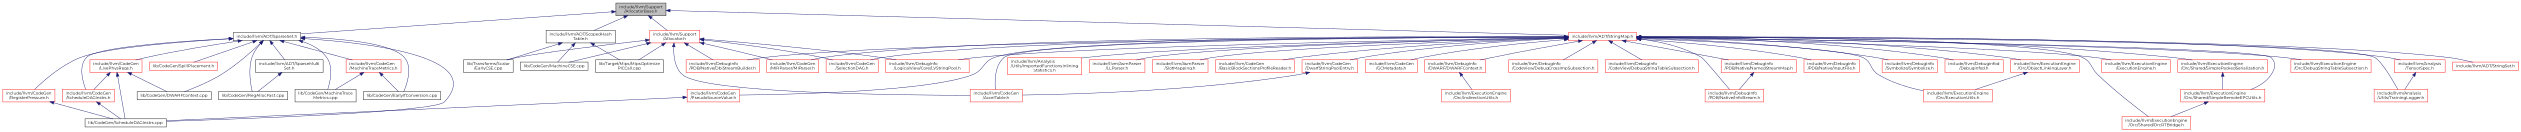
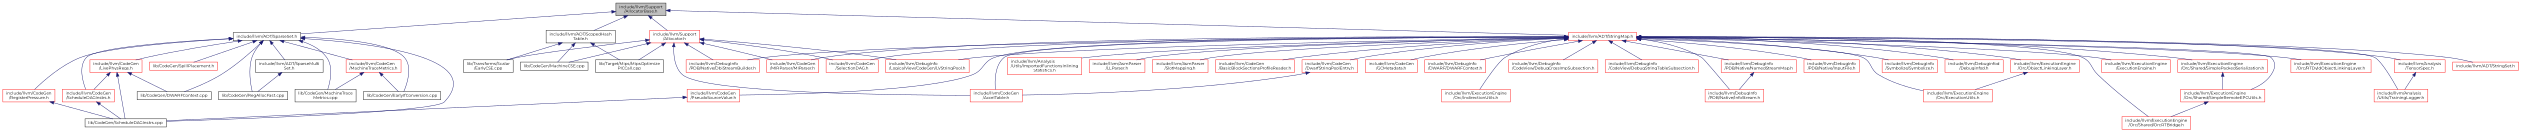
node "include/llvm/DebugInfo /LogicalView/Core/LVStringPool.h": label "include/llvm/DebugInfo /LogicalView/Core/LVStringPool.h" -> "include/llvm/DebugInfo /LogicalView/CodeGen/LVStringPool.h"
node "include/llvm/ExecutionEngine /Orc/DebugStringTableSubsection.h": label "include/llvm/ExecutionEngine /Orc/DebugStringTableSubsection.h" -> "include/llvm/ExecutionEngine /Orc/RTDyldObjectLinkingLayer.h"
edge "include/llvm/ExecutionEngine /Orc/IndirectionUtils.h" -> "include/llvm/DebugInfo /DWARF/DWARFContext.h": now "include/llvm/ExecutionEngine /Orc/IndirectionUtils.h" -> "include/llvm/ADT/StringMap.h"
